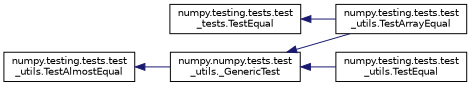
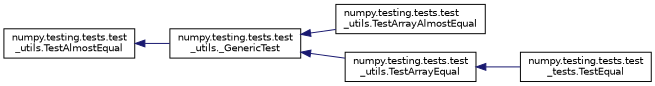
edge "numpy.testing.tests.test _utils.TestArrayEqual" -> "numpy.testing.tests.test _tests.TestEqual": reversed
node "numpy.numpy.tests.test _utils._GenericTest": label "numpy.numpy.tests.test _utils._GenericTest" -> "numpy.testing.tests.test _utils._GenericTest"
node "numpy.testing.tests.test _utils.TestEqual": label "numpy.testing.tests.test _utils.TestEqual" -> "numpy.testing.tests.test _utils.TestArrayAlmostEqual"
